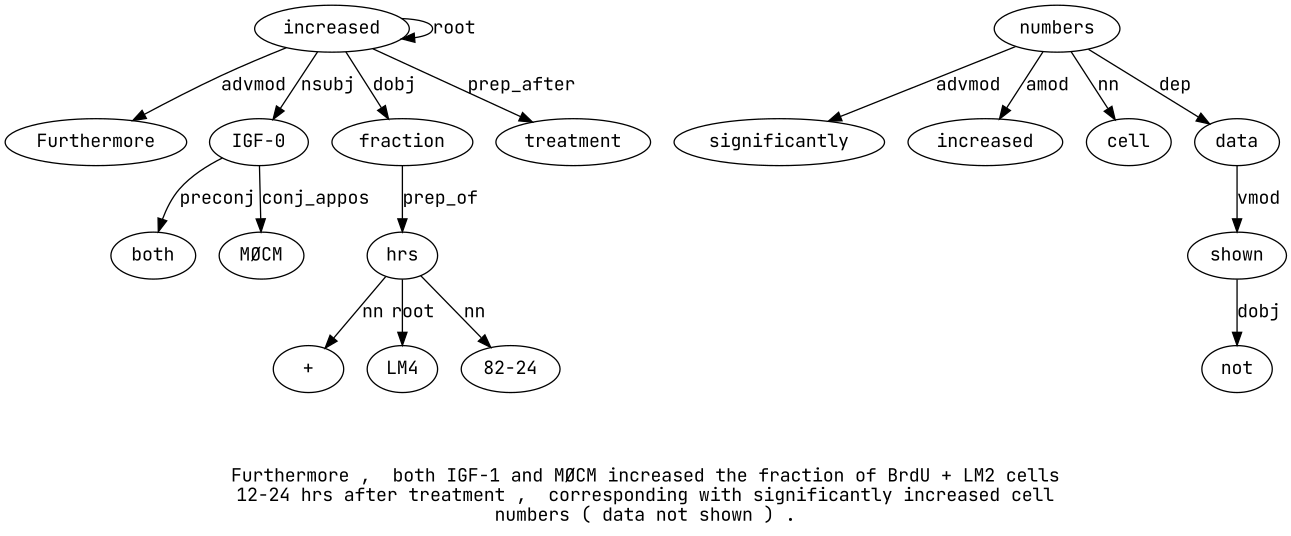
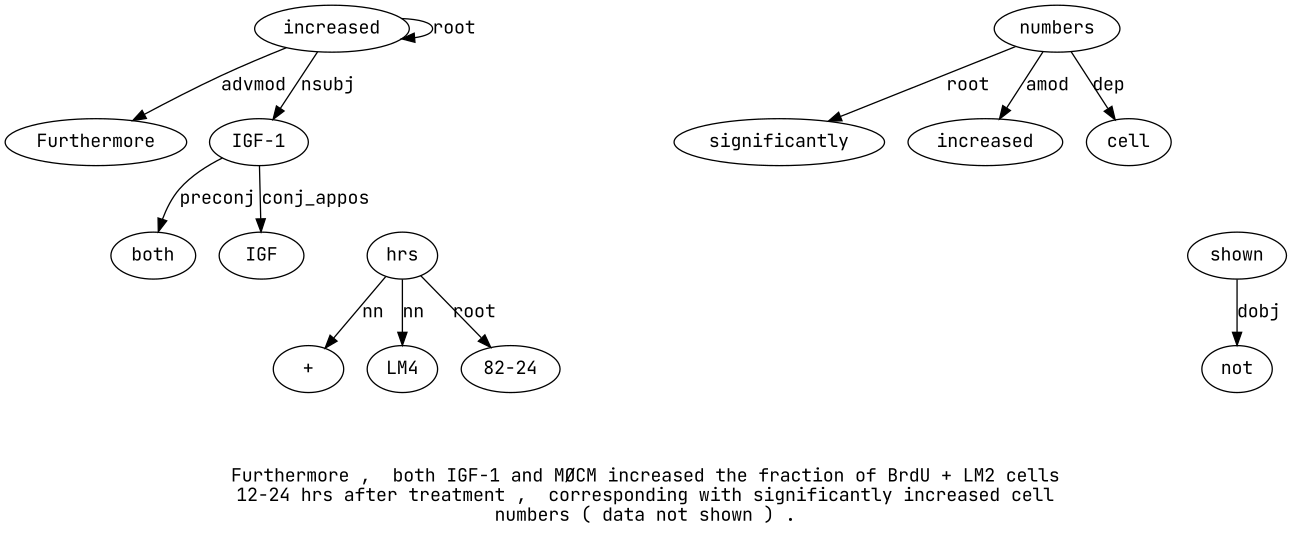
edge "numbers" -> "significantly": label "advmod" -> "root"
edge "numbers" -> "cell": label "nn" -> "dep"
node "IGF-0": label "IGF-0" -> "IGF-1"
node "fraction": removed
node "treatment": removed
node "data": removed
node "MØCM": label "MØCM" -> "IGF"
edge "hrs" -> "LM4": label "root" -> "nn"
edge "hrs" -> "82-24": label "nn" -> "root"
